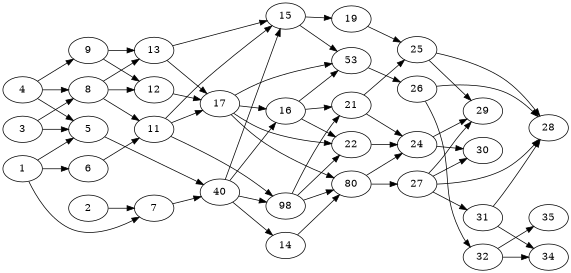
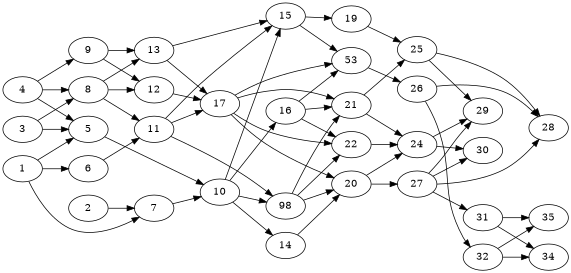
edge "17" -> "16": now "17" -> "21"
edge "31" -> "28": now "31" -> "35"
node "80": label "80" -> "20"
node "40": label "40" -> "10"
